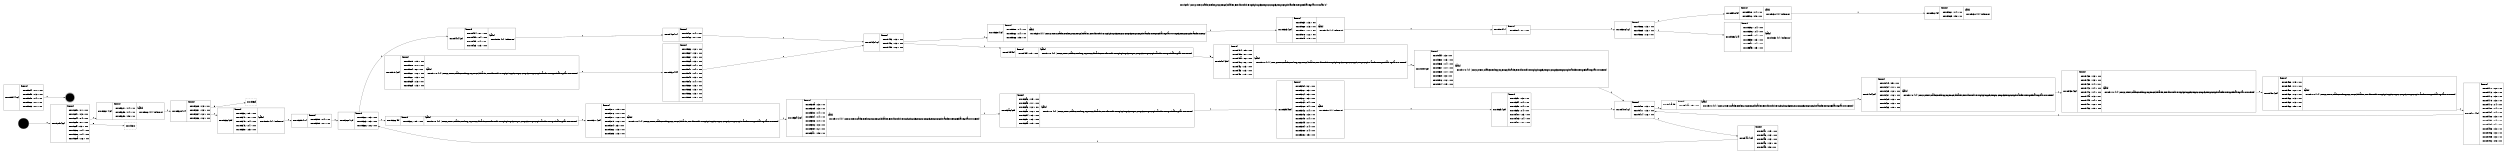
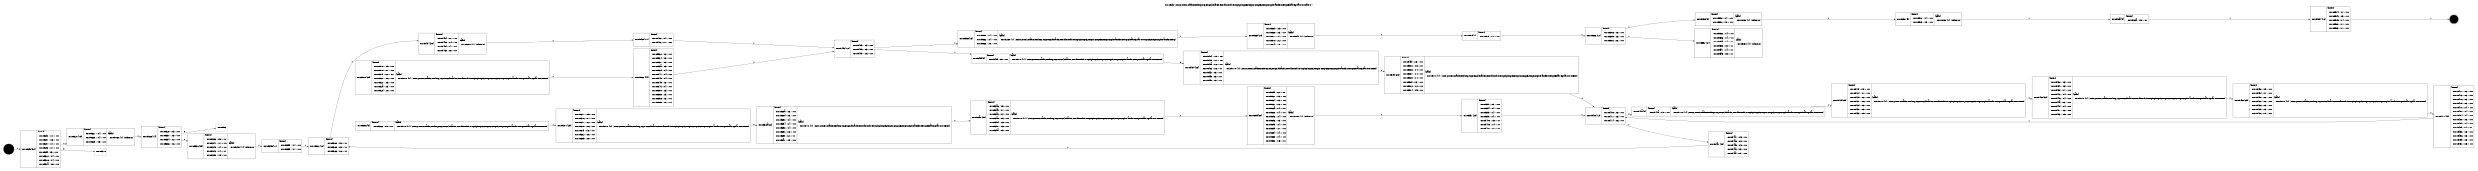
node "0x1095ca [5]": added
edge "0x109360 [12]" -> "0x10936c [5]": removed, label "1"
